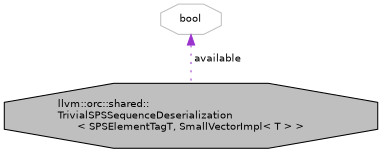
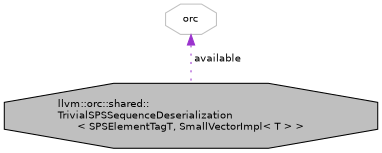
node "bool": label "bool" -> "orc"
